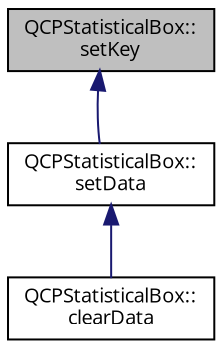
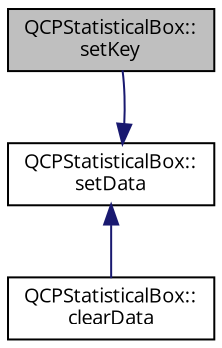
edge "QCPStatisticalBox:: setData" -> "QCPStatisticalBox:: setKey": reversed
